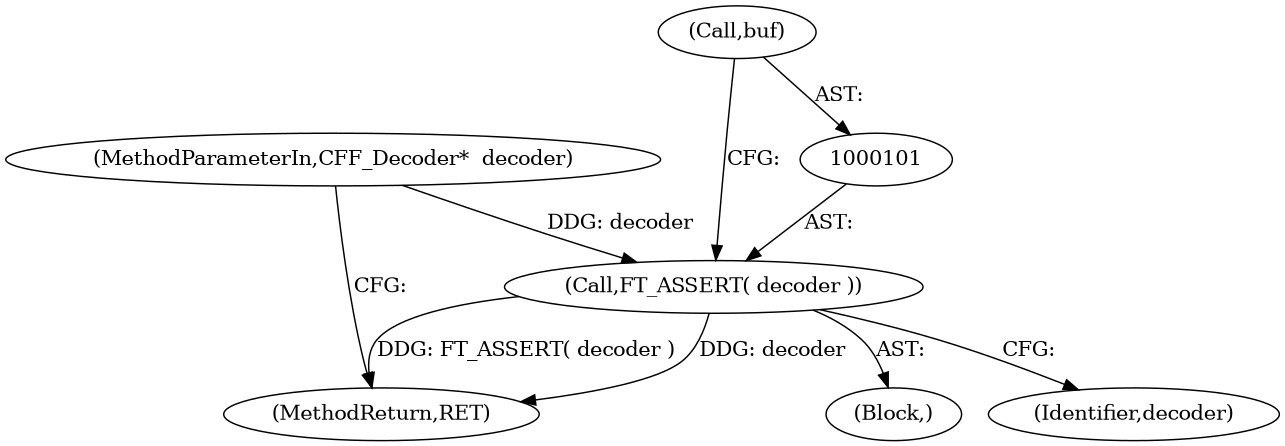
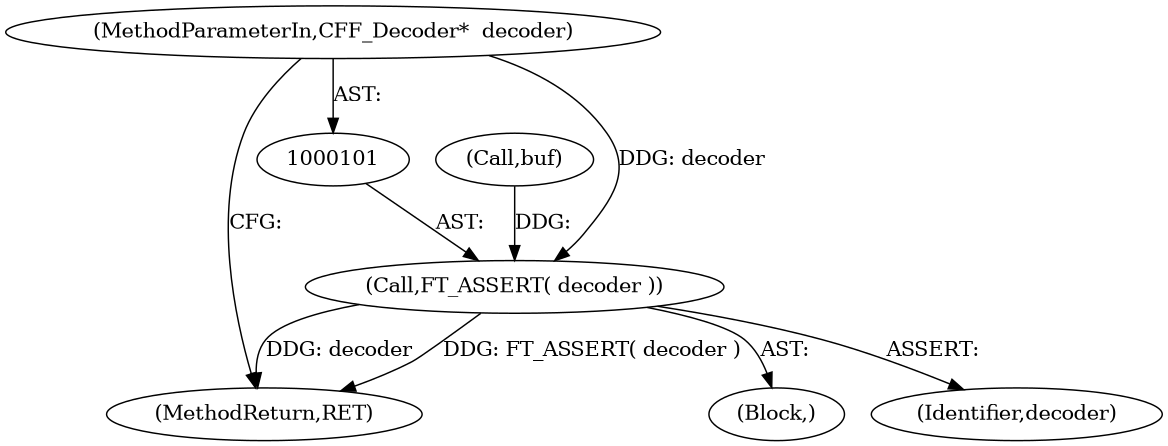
edge "(Call,buf)" -> "1000101": now "(MethodParameterIn,CFF_Decoder*  decoder)" -> "1000101"
edge "(Call,buf)" -> "(Call,FT_ASSERT( decoder ))": label "CFG: " -> "DDG: "
edge "(Call,FT_ASSERT( decoder ))" -> "(Identifier,decoder)": label "CFG: " -> "ASSERT: "
